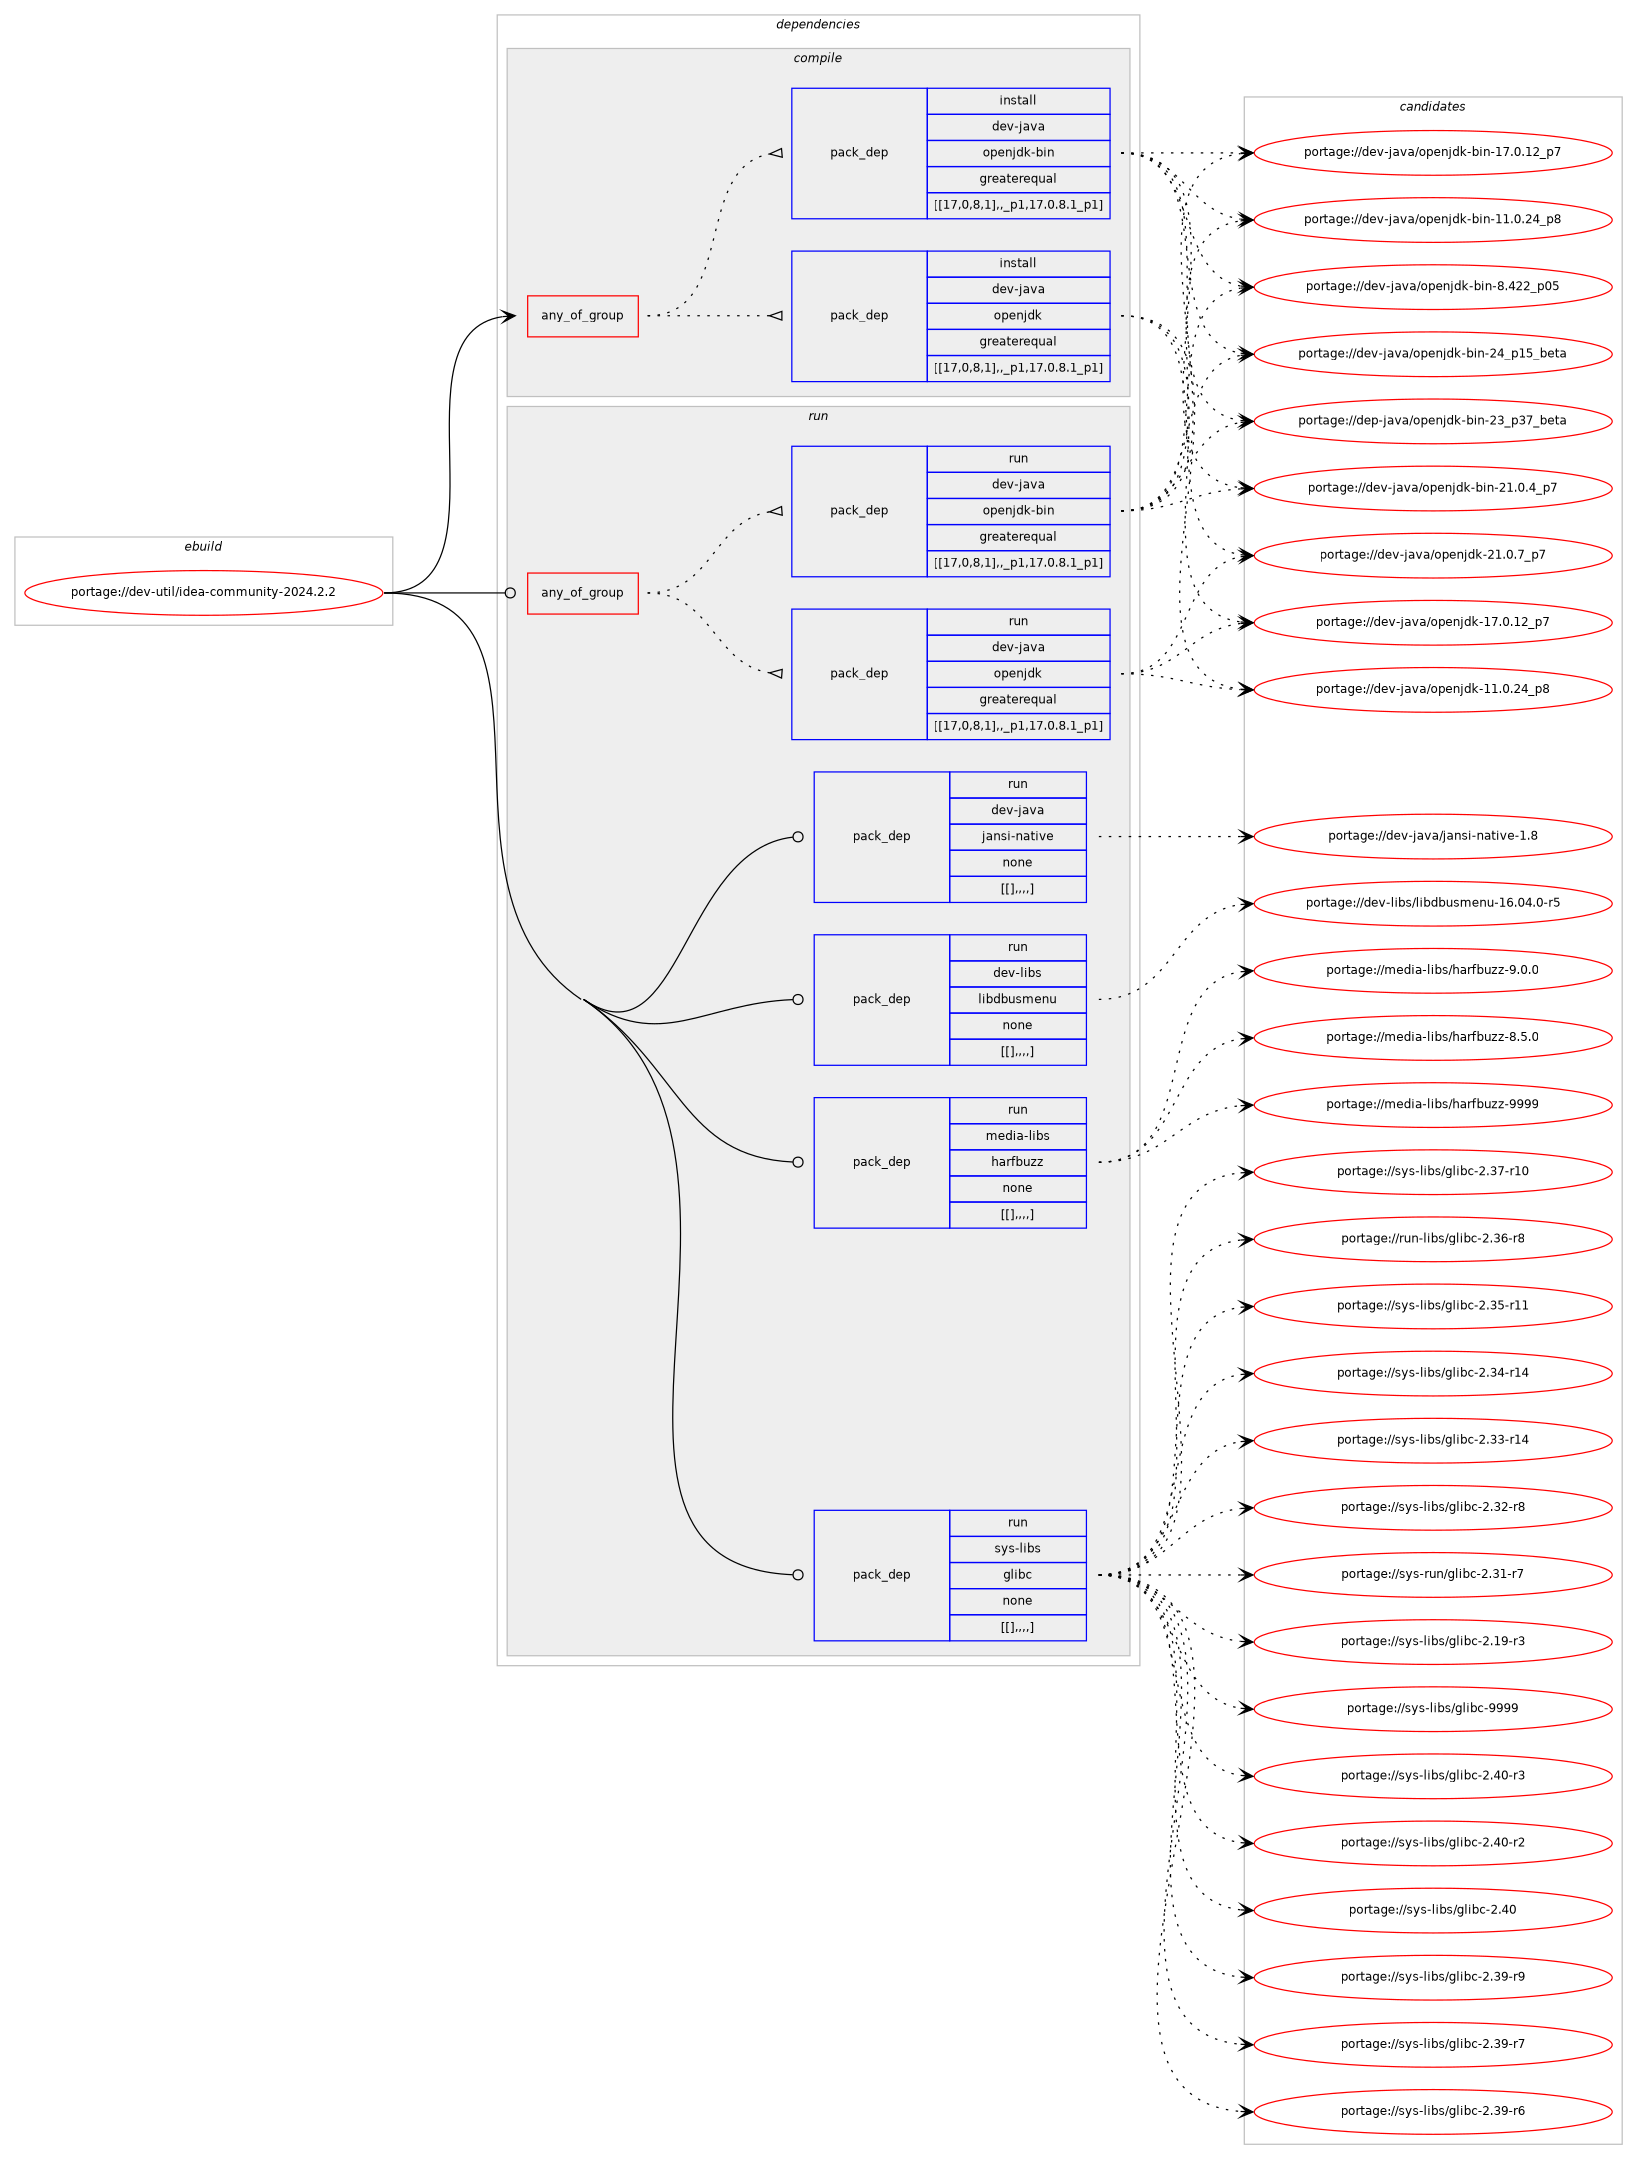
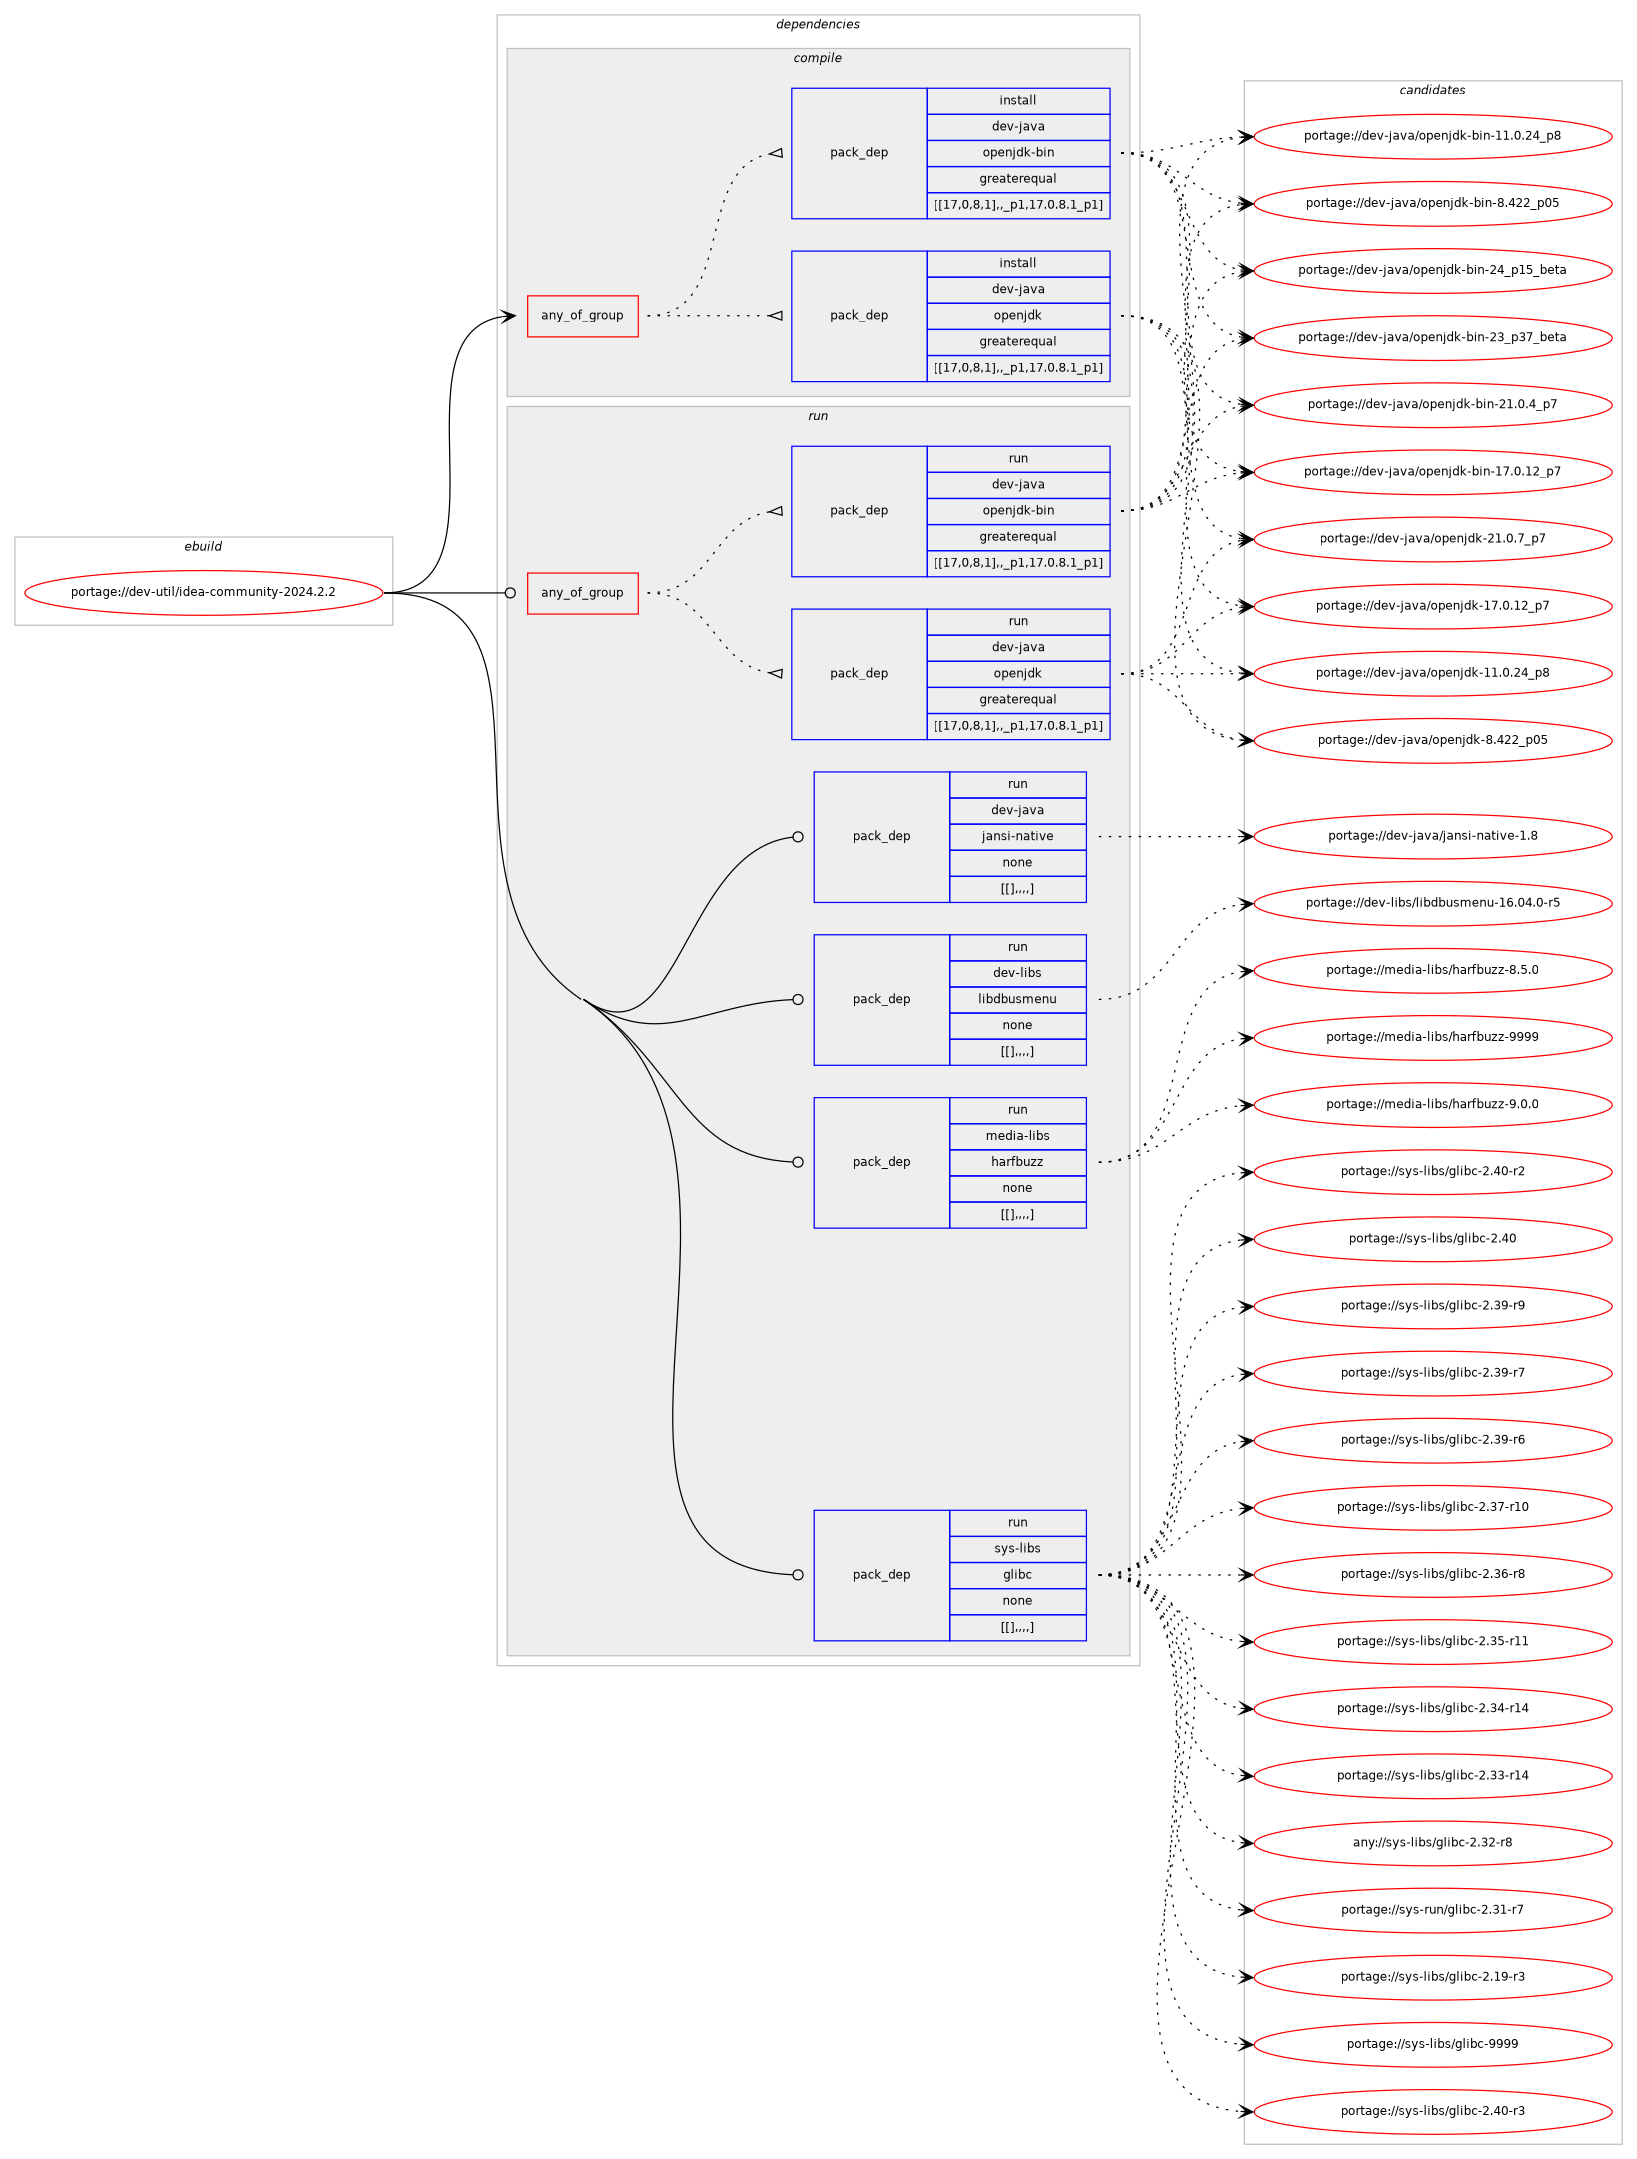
node "portage://dep-java/openjdk-bin-23_p37_beta": label "portage://dep-java/openjdk-bin-23_p37_beta" -> "portage://dev-java/openjdk-bin-23_p37_beta"
node "portage://dev-java/openjdk-8.422_p05": added
node "portage://run-libs/glibc-2.36-r8": label "portage://run-libs/glibc-2.36-r8" -> "portage://sys-libs/glibc-2.36-r8"
node "portage://sys-libs/glibc-2.32-r8": label "portage://sys-libs/glibc-2.32-r8" -> "any://sys-libs/glibc-2.32-r8"
